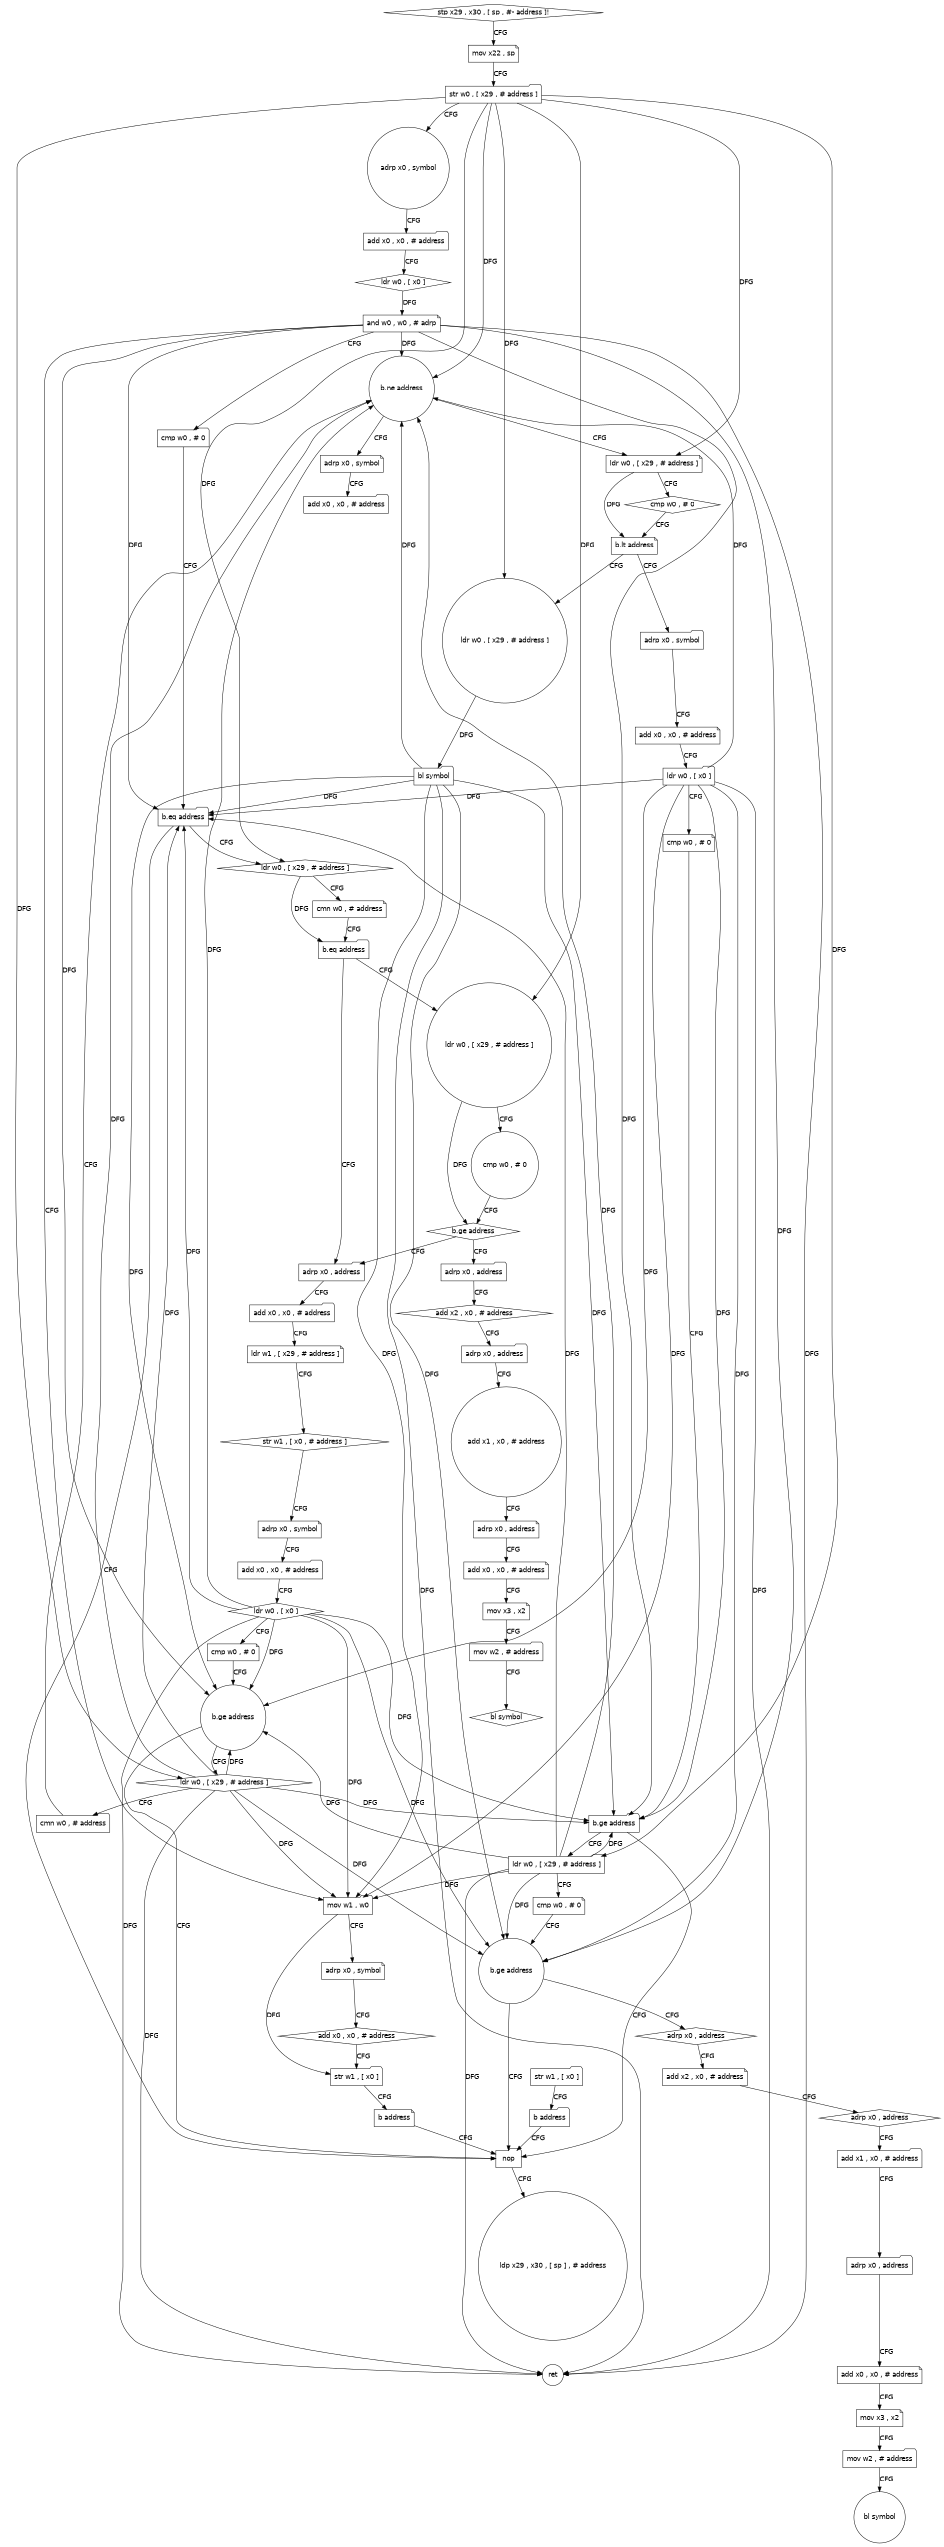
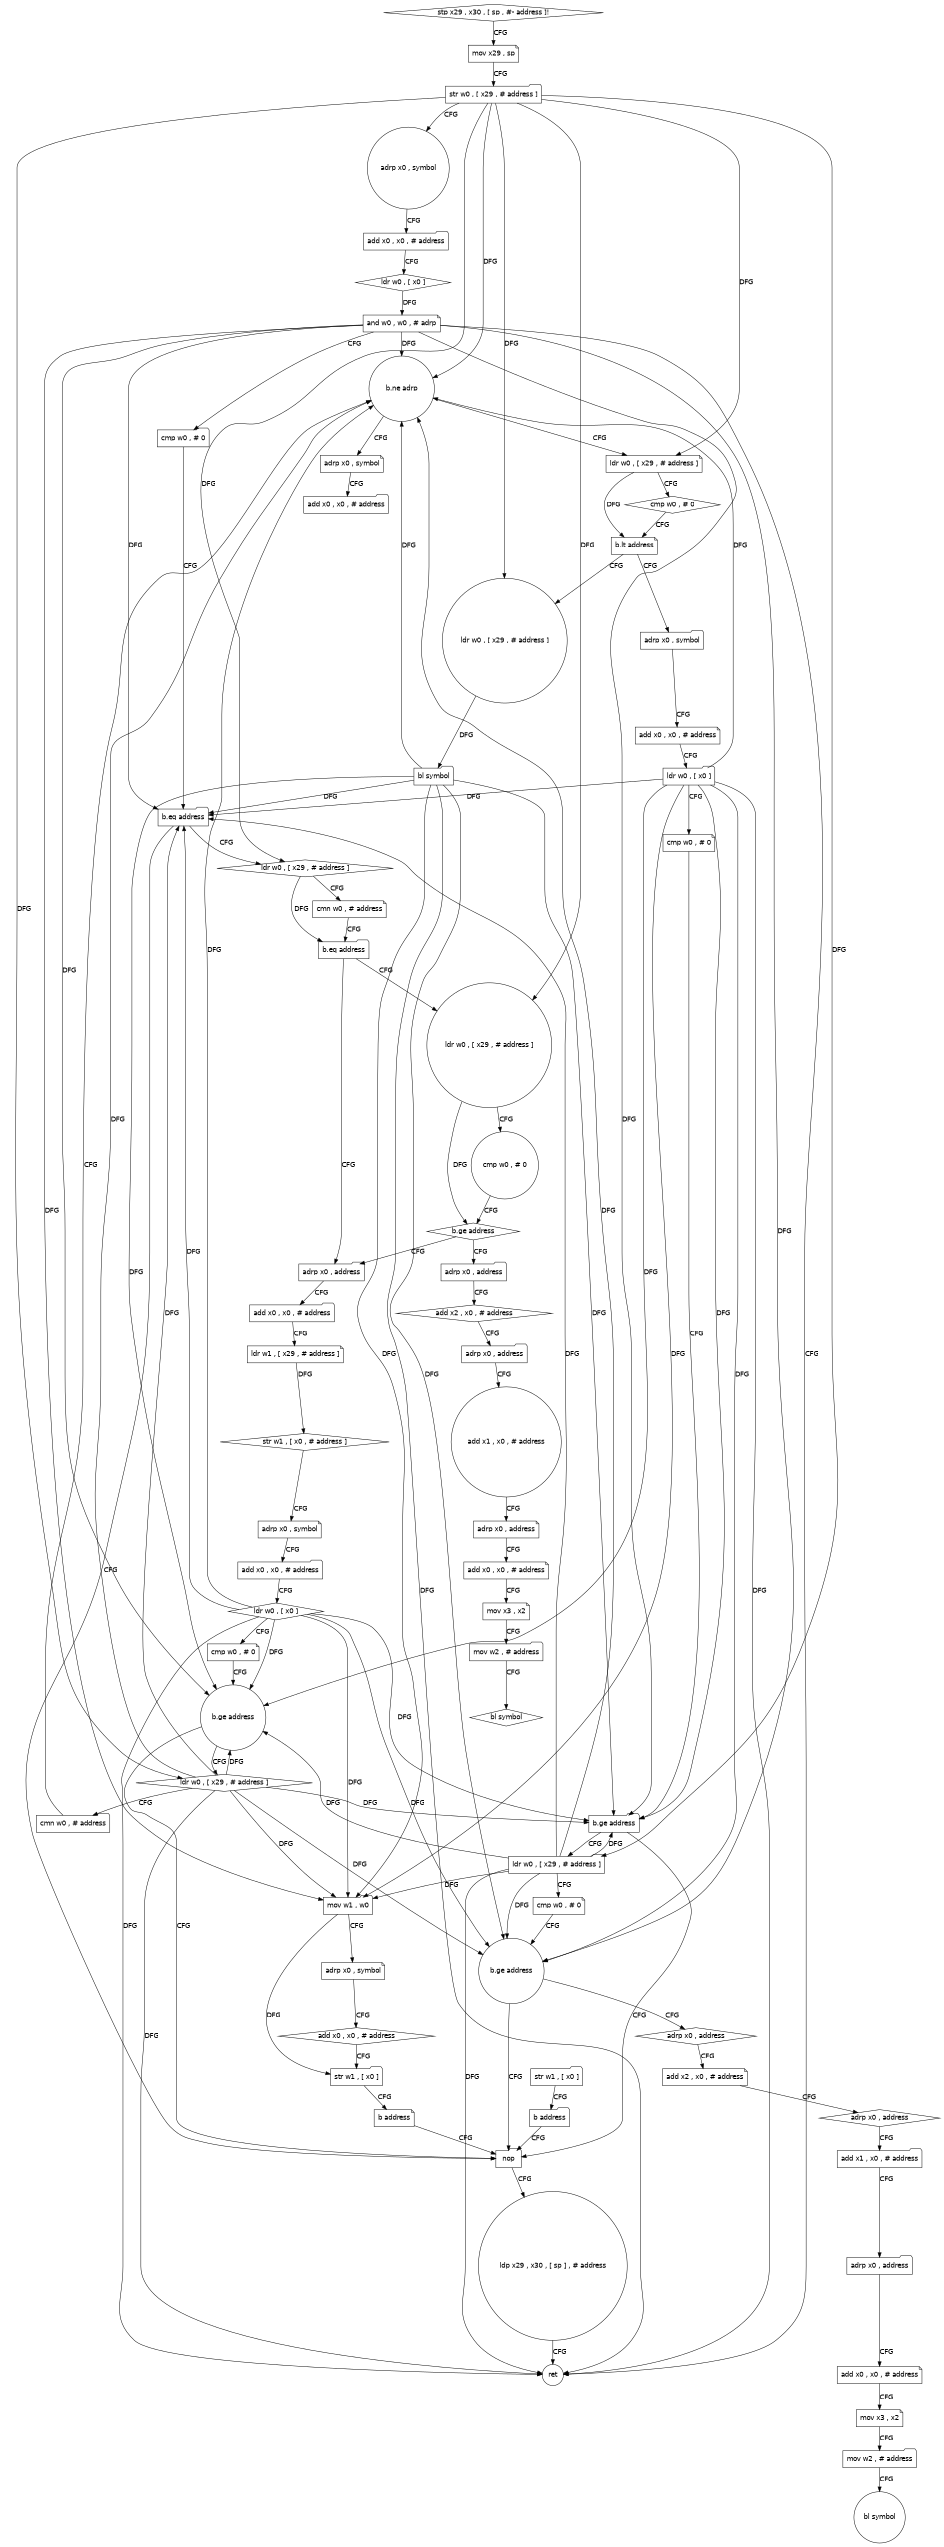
node "mov x22 , sp": label "mov x22 , sp" -> "mov x29 , sp"
node "b.ne address": label "b.ne address" -> "b.ne adrp"
edge "and w0 , w0 , # adrp" -> "mov w1 , w0": label "CFG" -> "DFG"
edge "and w0 , w0 , # adrp" -> "ret": label "DFG" -> "CFG"
edge "ldr w1 , [ x29 , # address ]" -> "str w1 , [ x0 , # address ]": label "CFG" -> "DFG"
edge "ldp x29 , x30 , [ sp ] , # address" -> "ret": added, label "CFG"
